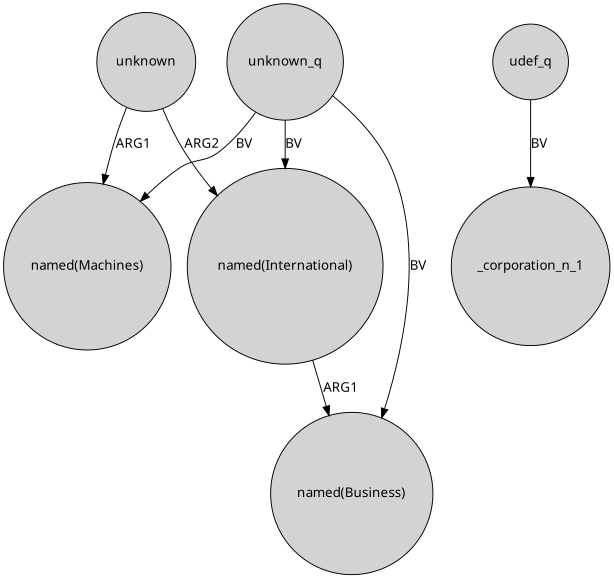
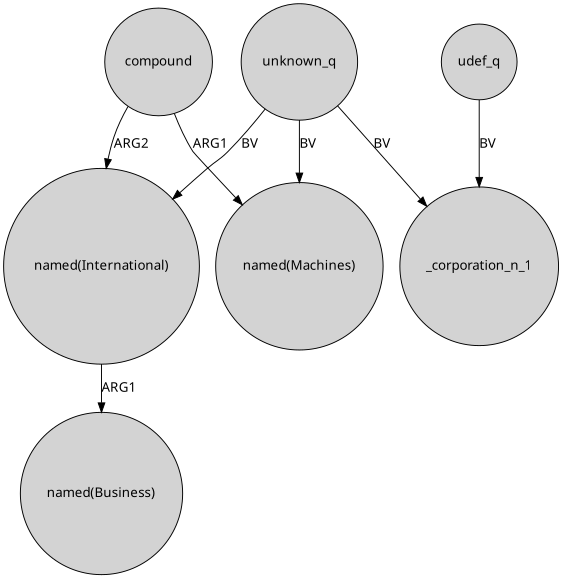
node "unknown": label "unknown" -> "compound"
edge "unknown_q" -> "named(Business)": now "unknown_q" -> "_corporation_n_1"
